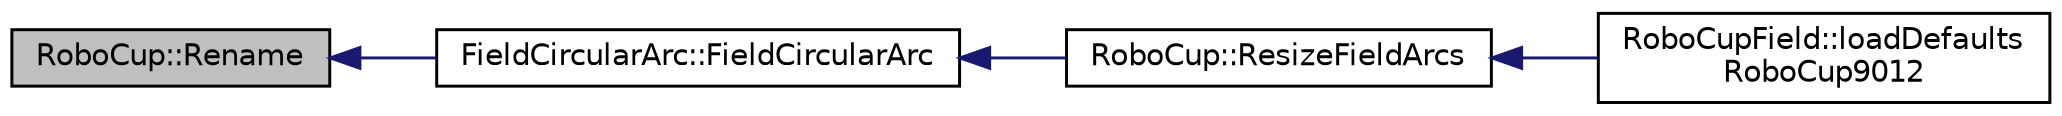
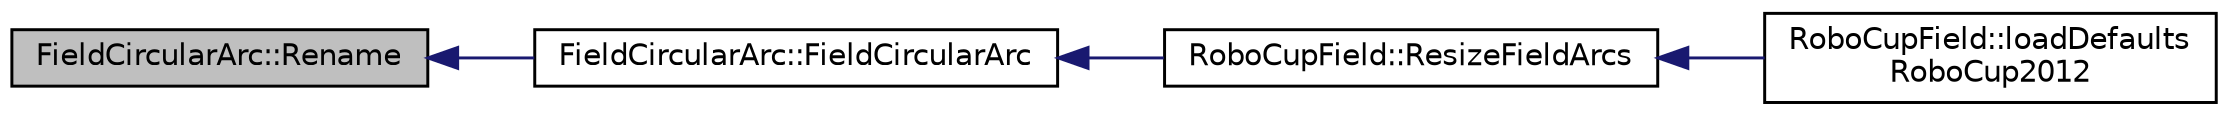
node "RoboCup::Rename": label "RoboCup::Rename" -> "FieldCircularArc::Rename"
node "RoboCup::ResizeFieldArcs": label "RoboCup::ResizeFieldArcs" -> "RoboCupField::ResizeFieldArcs"
node "RoboCupField::loadDefaults RoboCup9012": label "RoboCupField::loadDefaults RoboCup9012" -> "RoboCupField::loadDefaults RoboCup2012"
